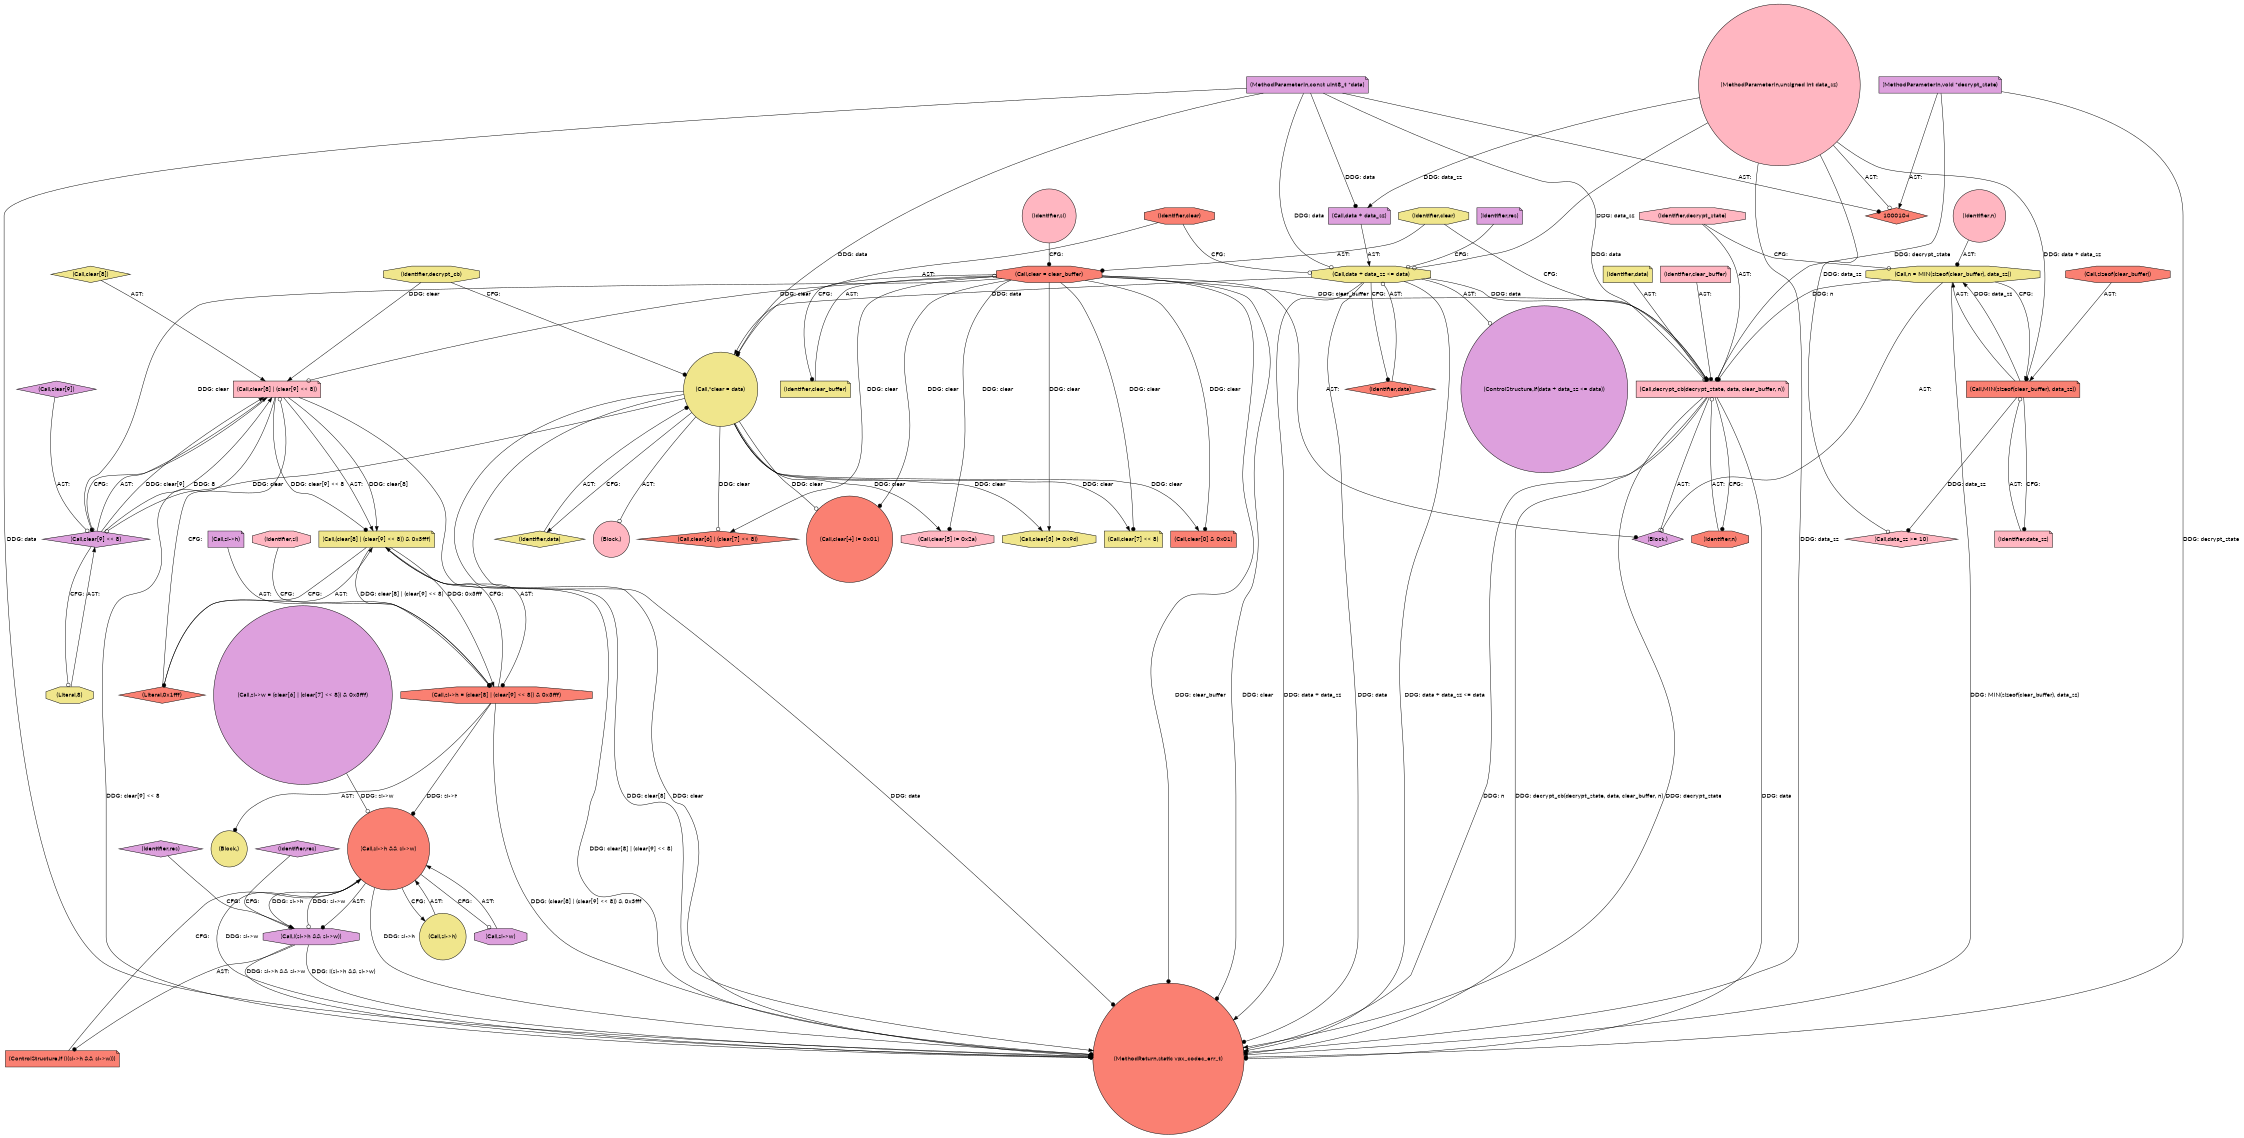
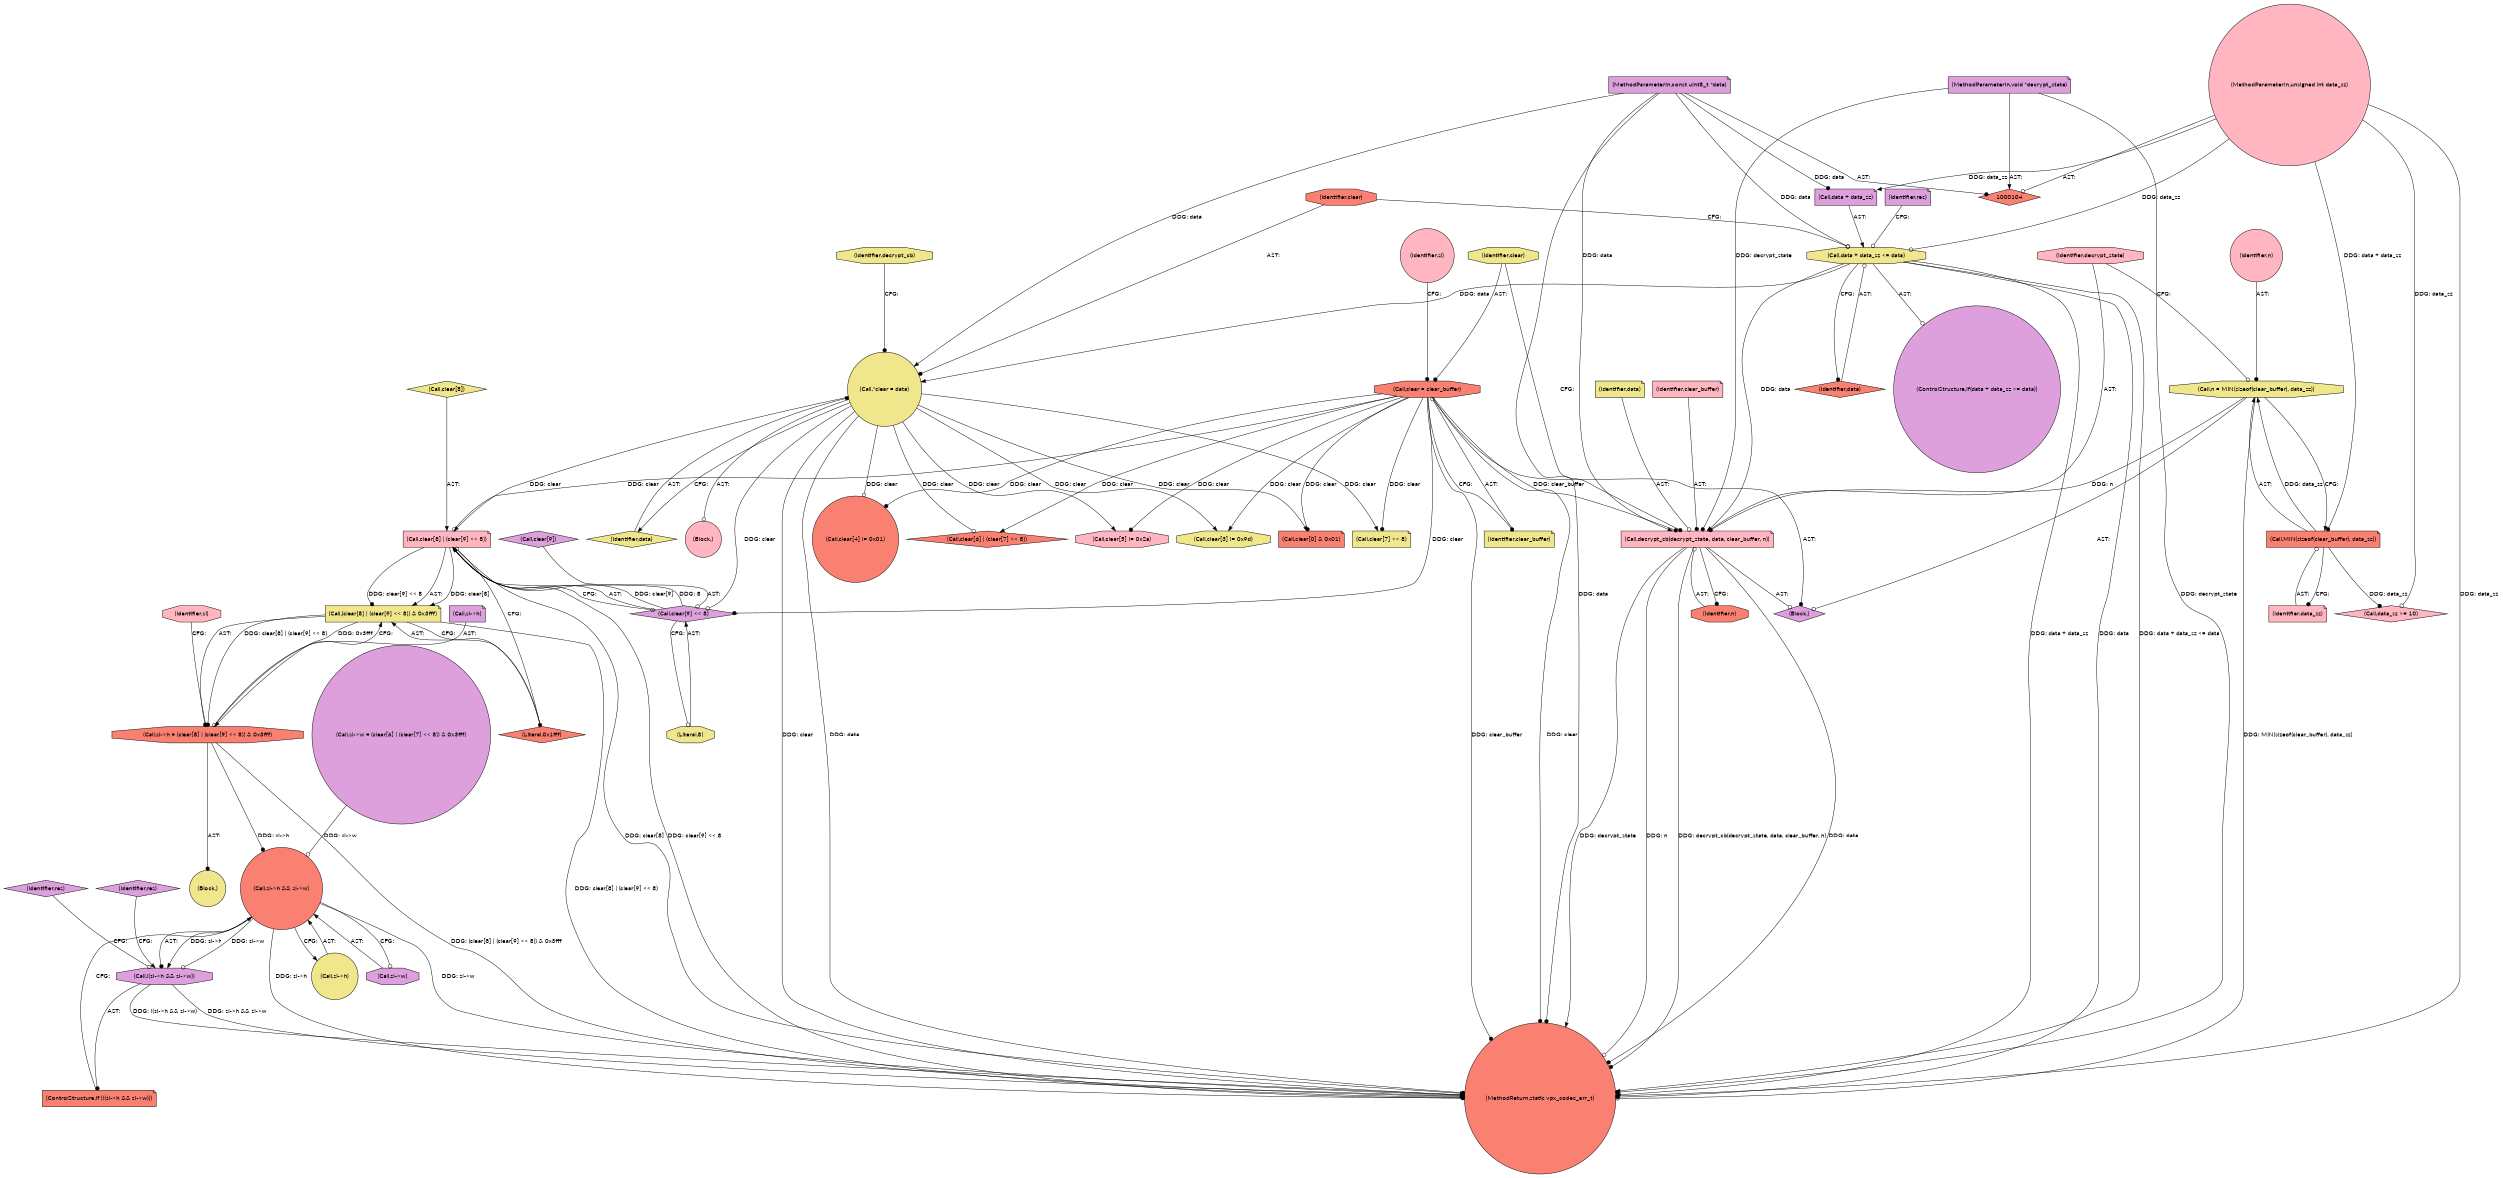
edge "(MethodParameterIn,const uint8_t *data)" -> "(Call,decrypt_cb(decrypt_state, data, clear_buffer, n))": arrowhead odot -> normal
node "(Call,sizeof(clear_buffer))": removed
edge "(Identifier,decrypt_cb)" -> "(Call,clear[8] | (clear[9] << 8))": now "(Call,*clear = data)" -> "(Call,clear[8] | (clear[9] << 8))"
